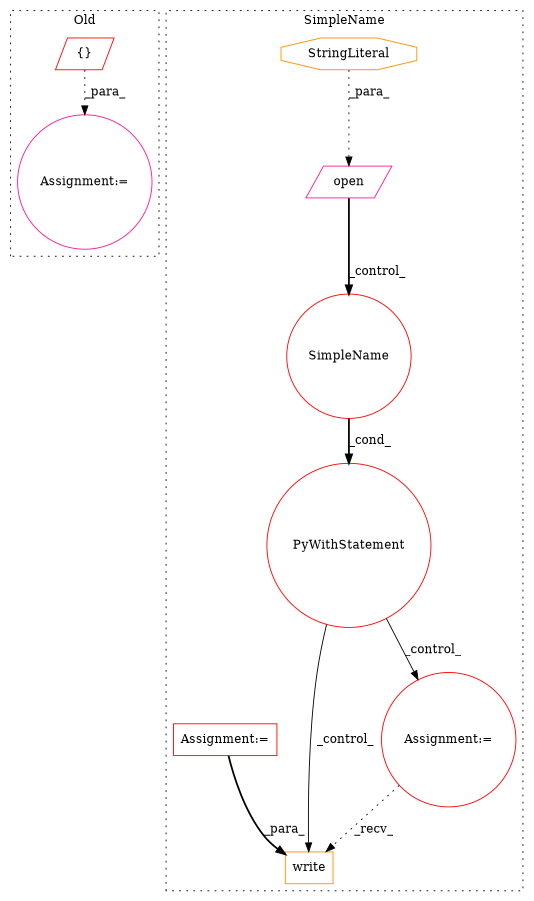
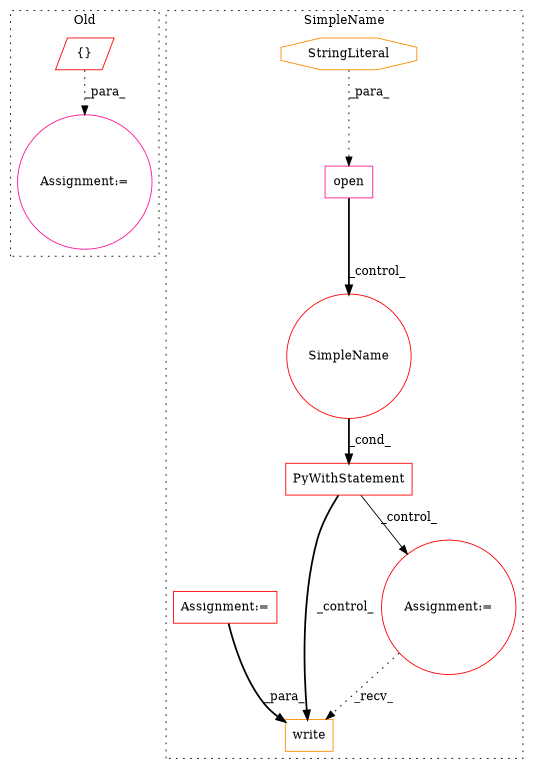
node "open": shape parallelogram -> box
node "PyWithStatement": shape circle -> box
edge "PyWithStatement" -> "write": style solid -> bold
